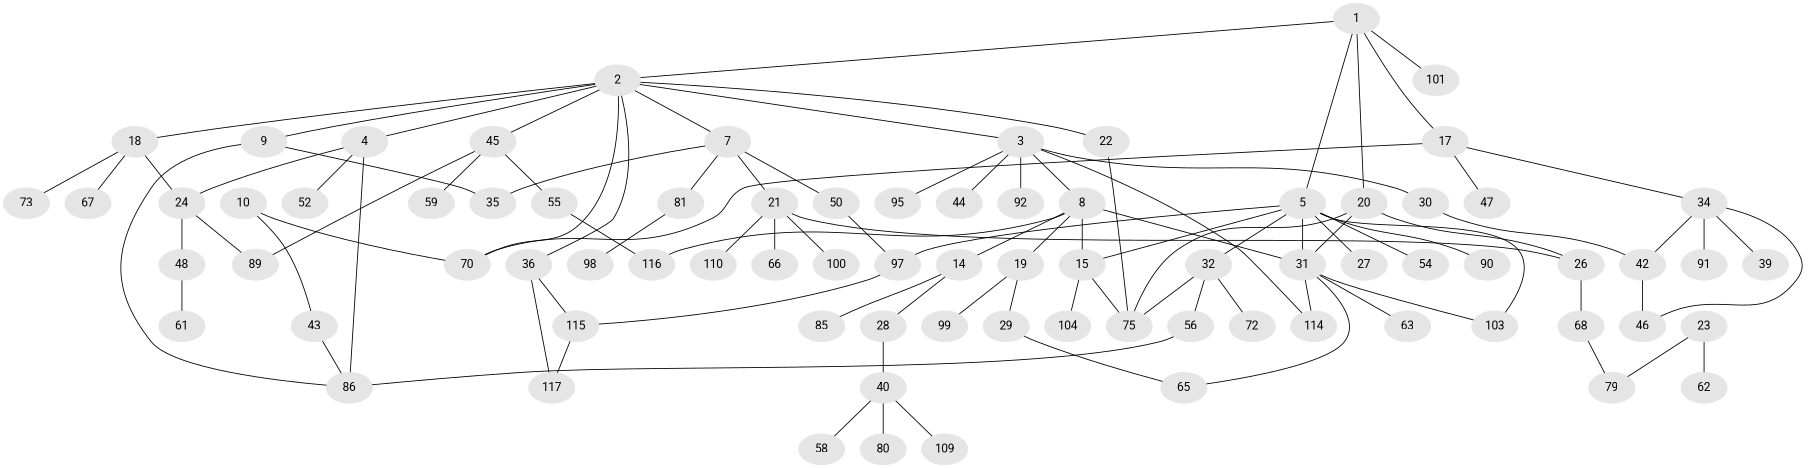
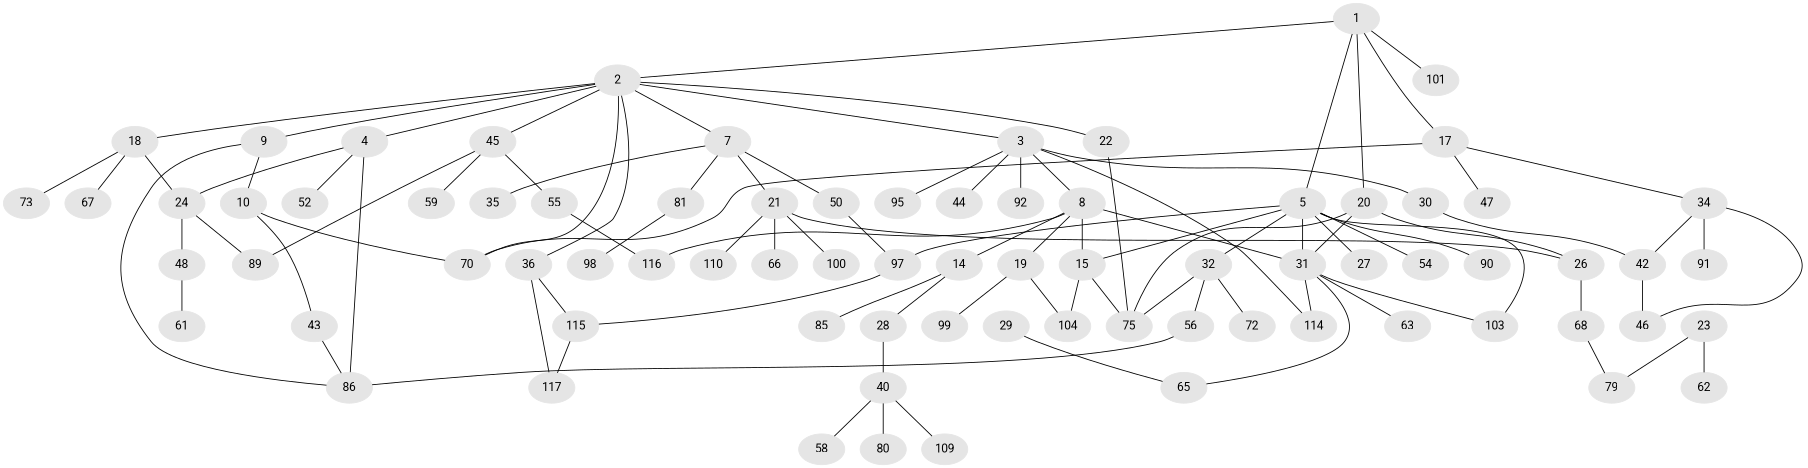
edge "9" -- "35": now "9" -- "10"
node "39": removed
edge "19" -- "29": now "19" -- "104"
